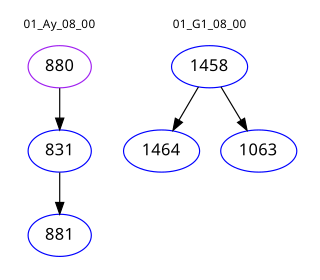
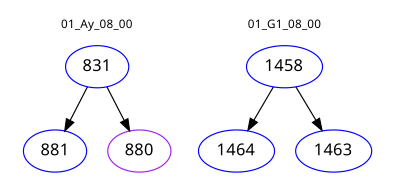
edge "880" -> "831": reversed
node "1063": label "1063" -> "1463"
